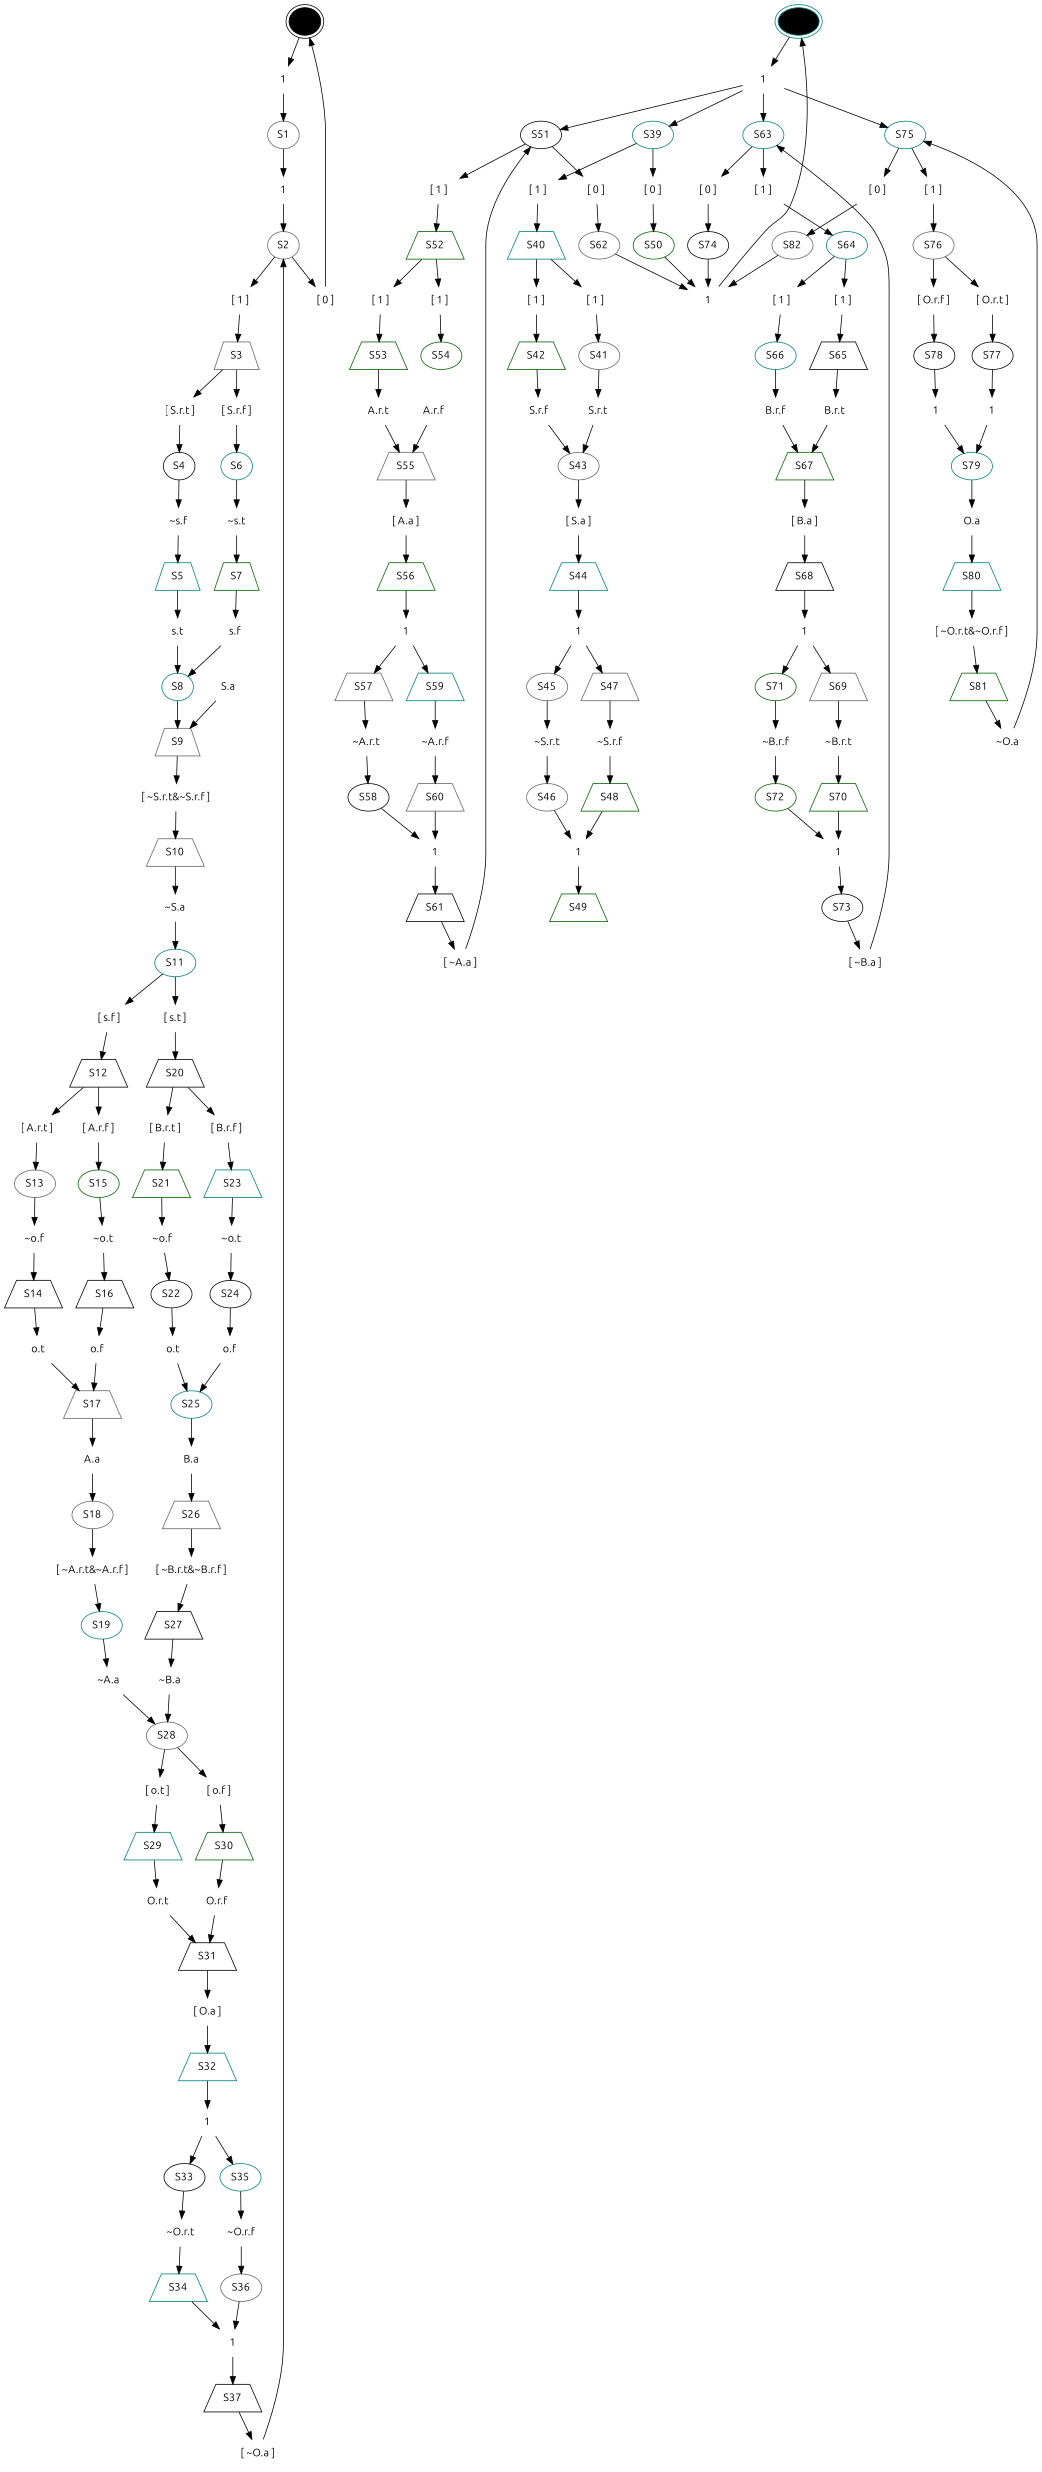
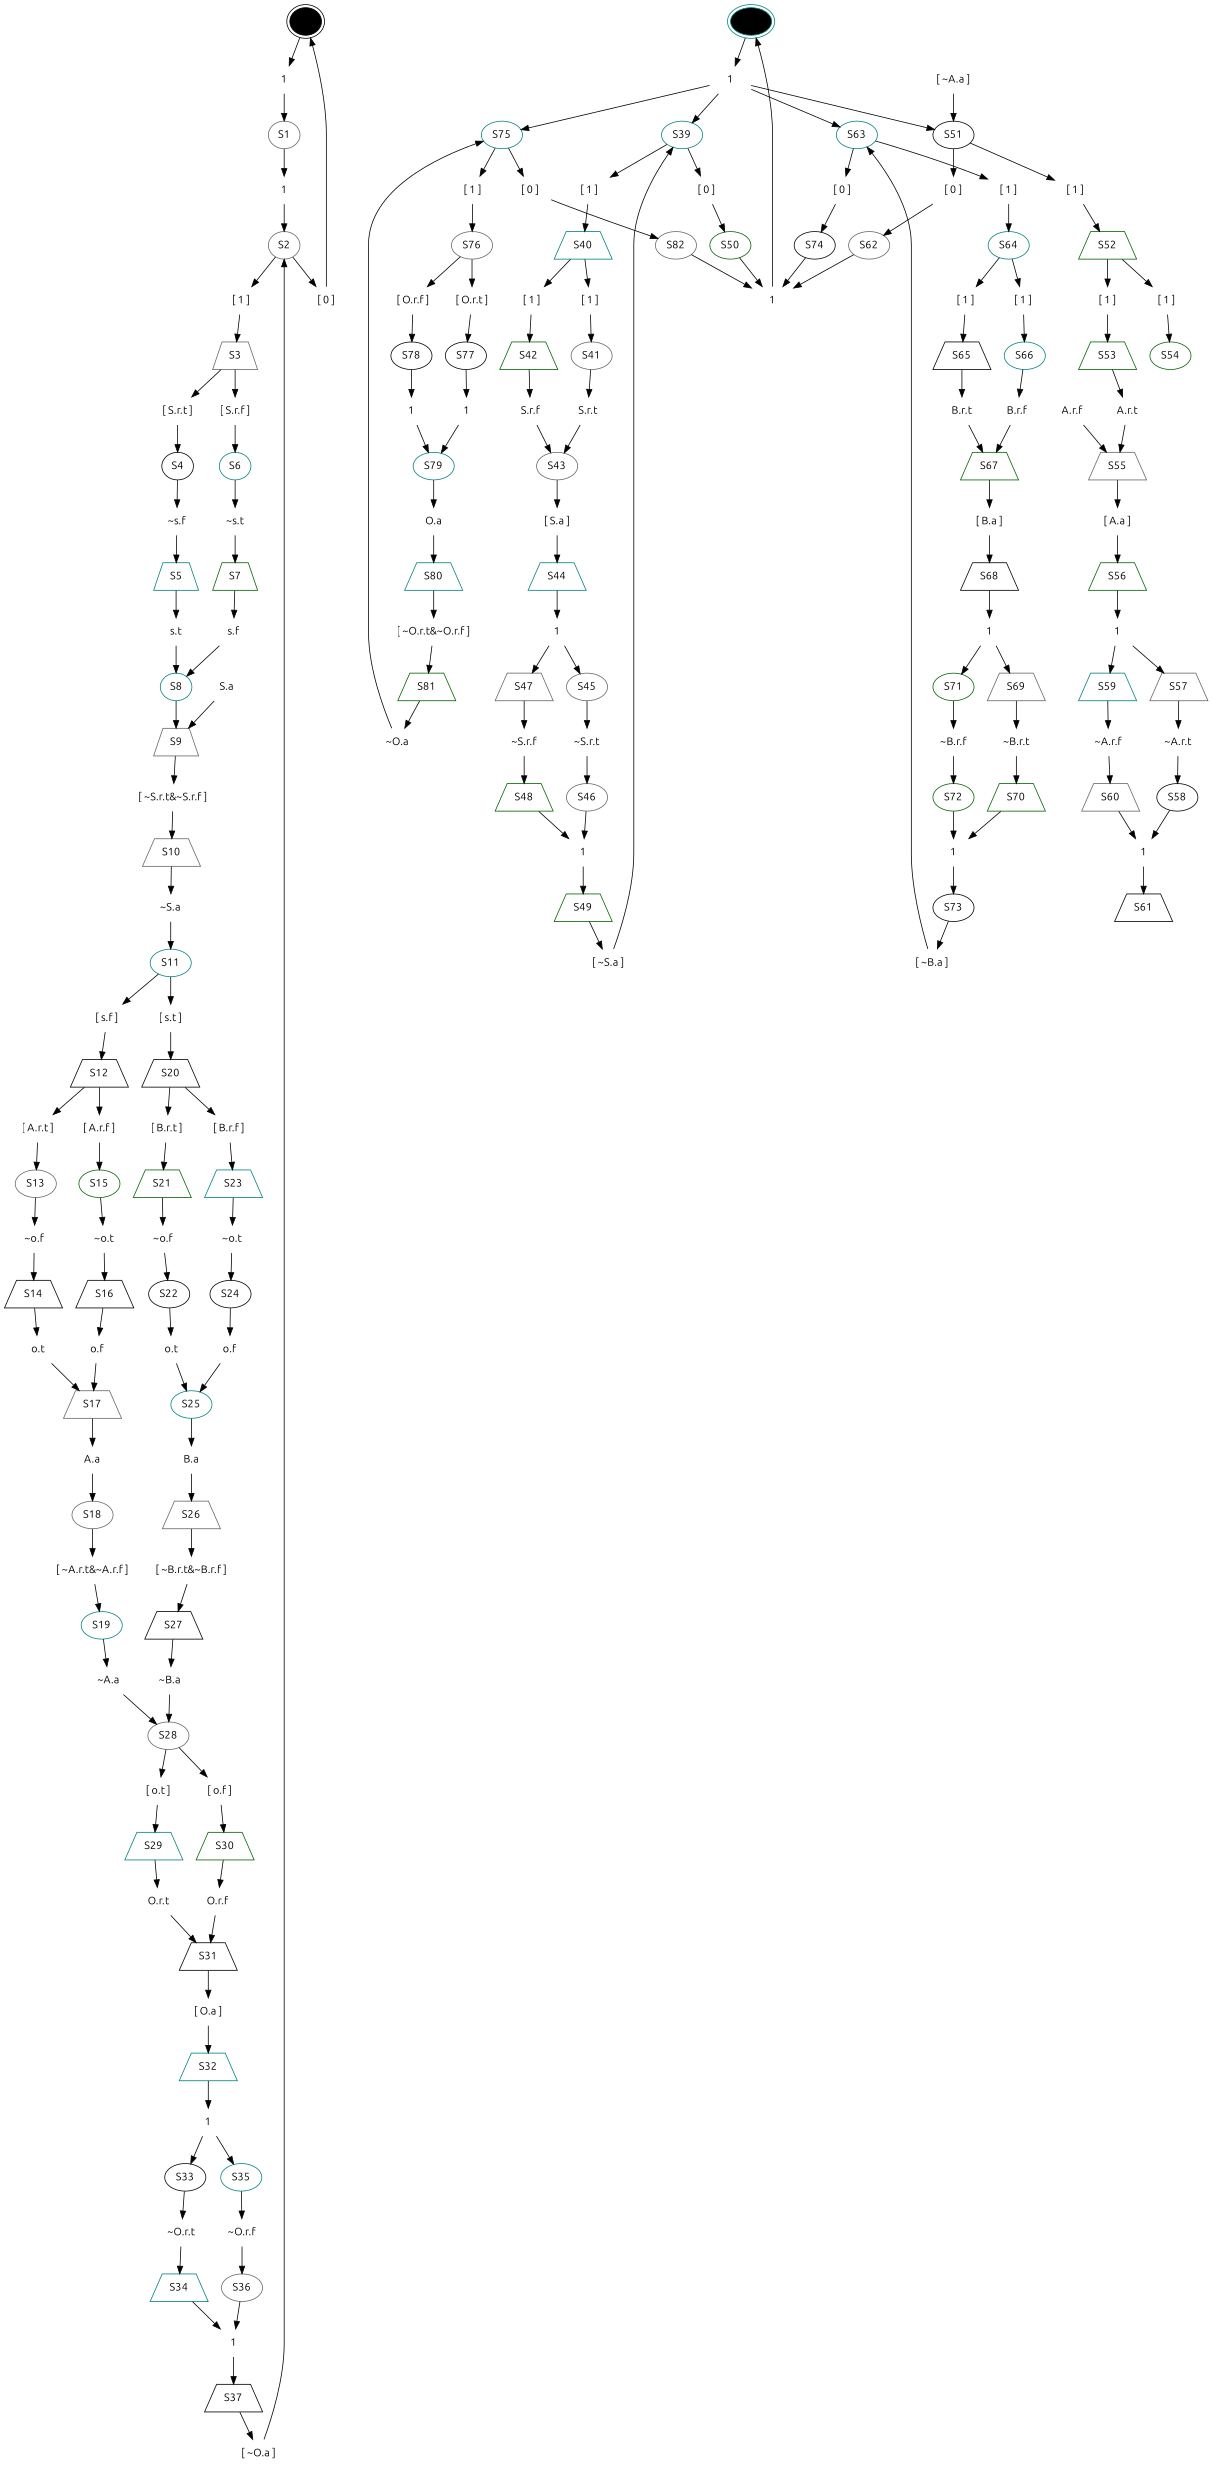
edge "S61" -> "[ ~A.a ]": removed
node "[ ~S.a ]": added
